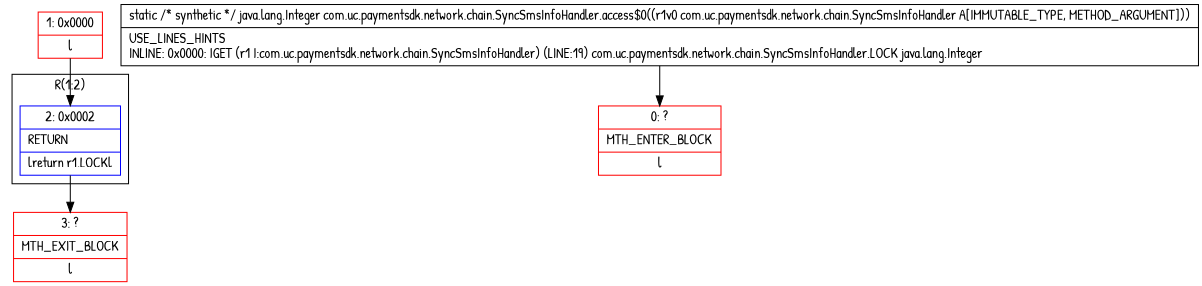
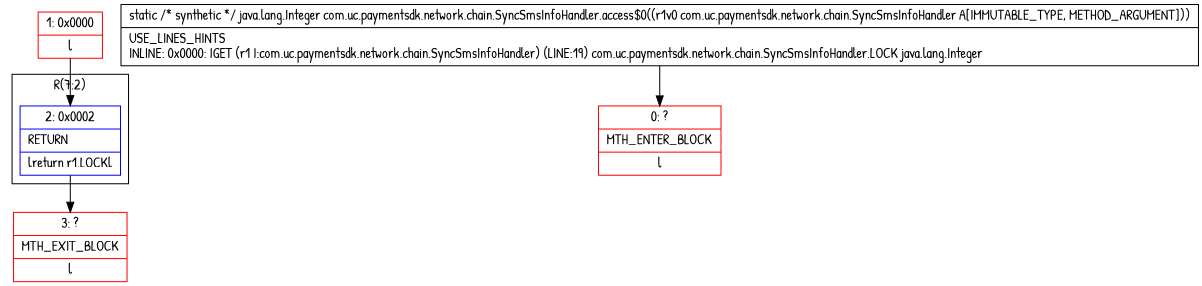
cluster "R(1:2)": label "R(1:2)" -> "R(7:2)"
